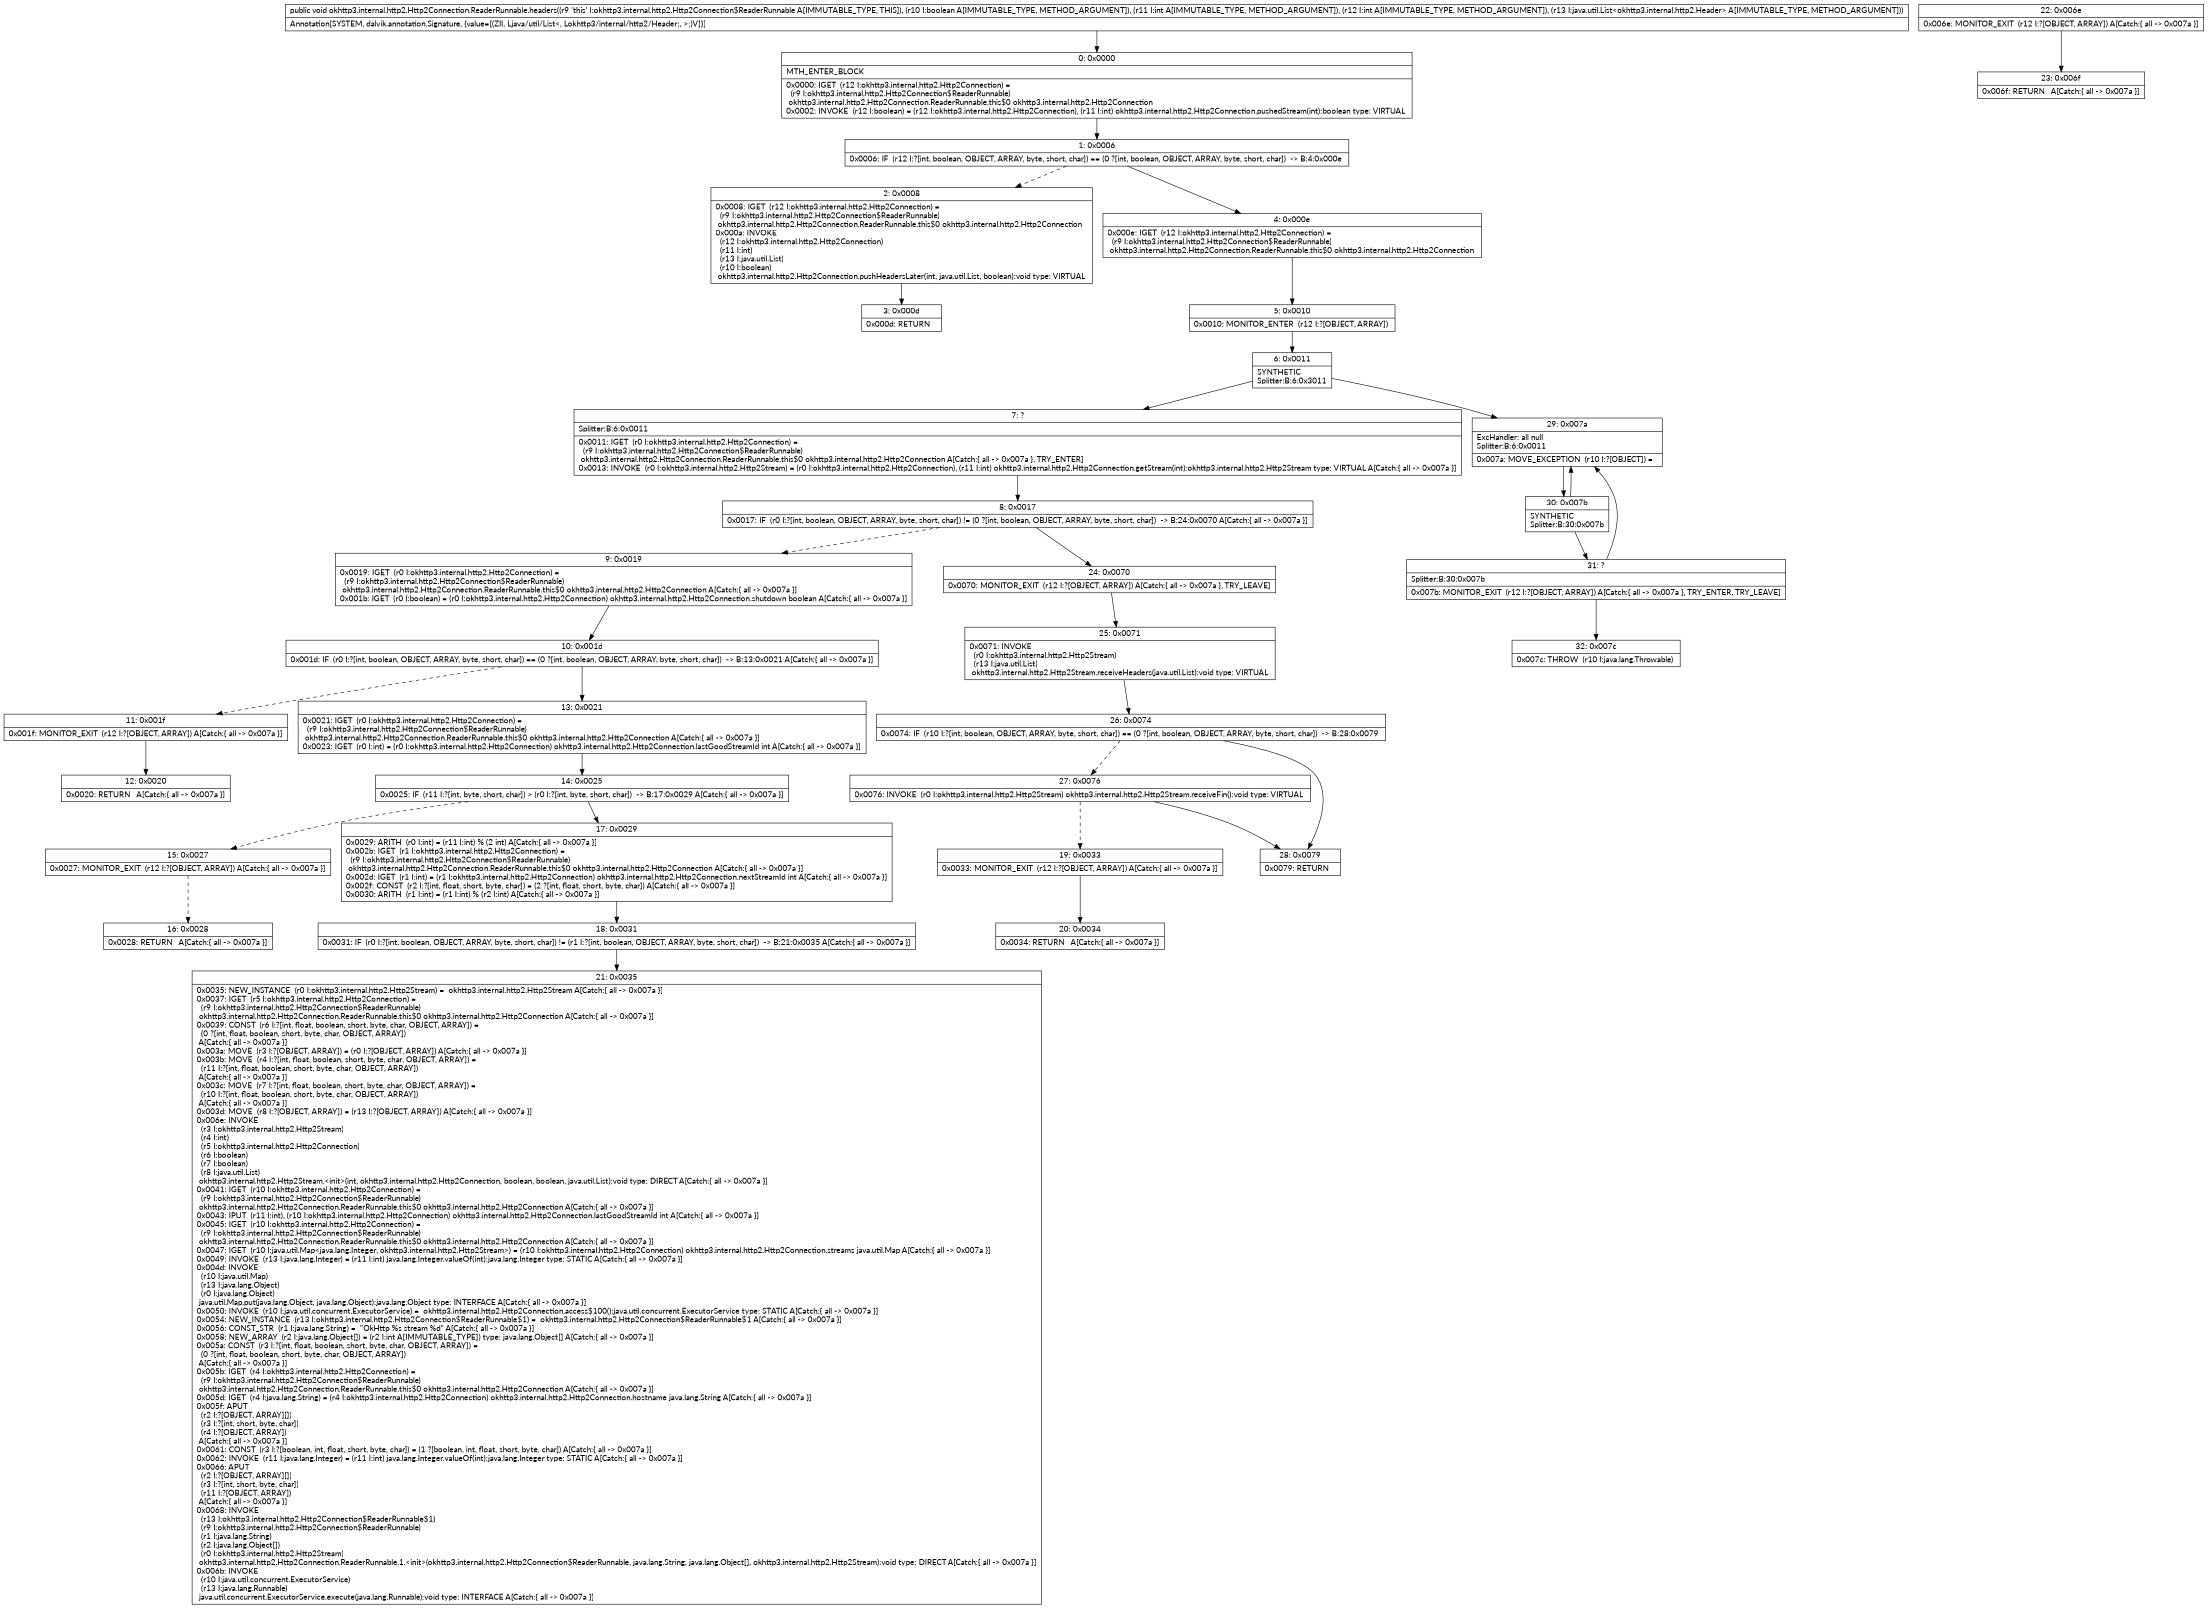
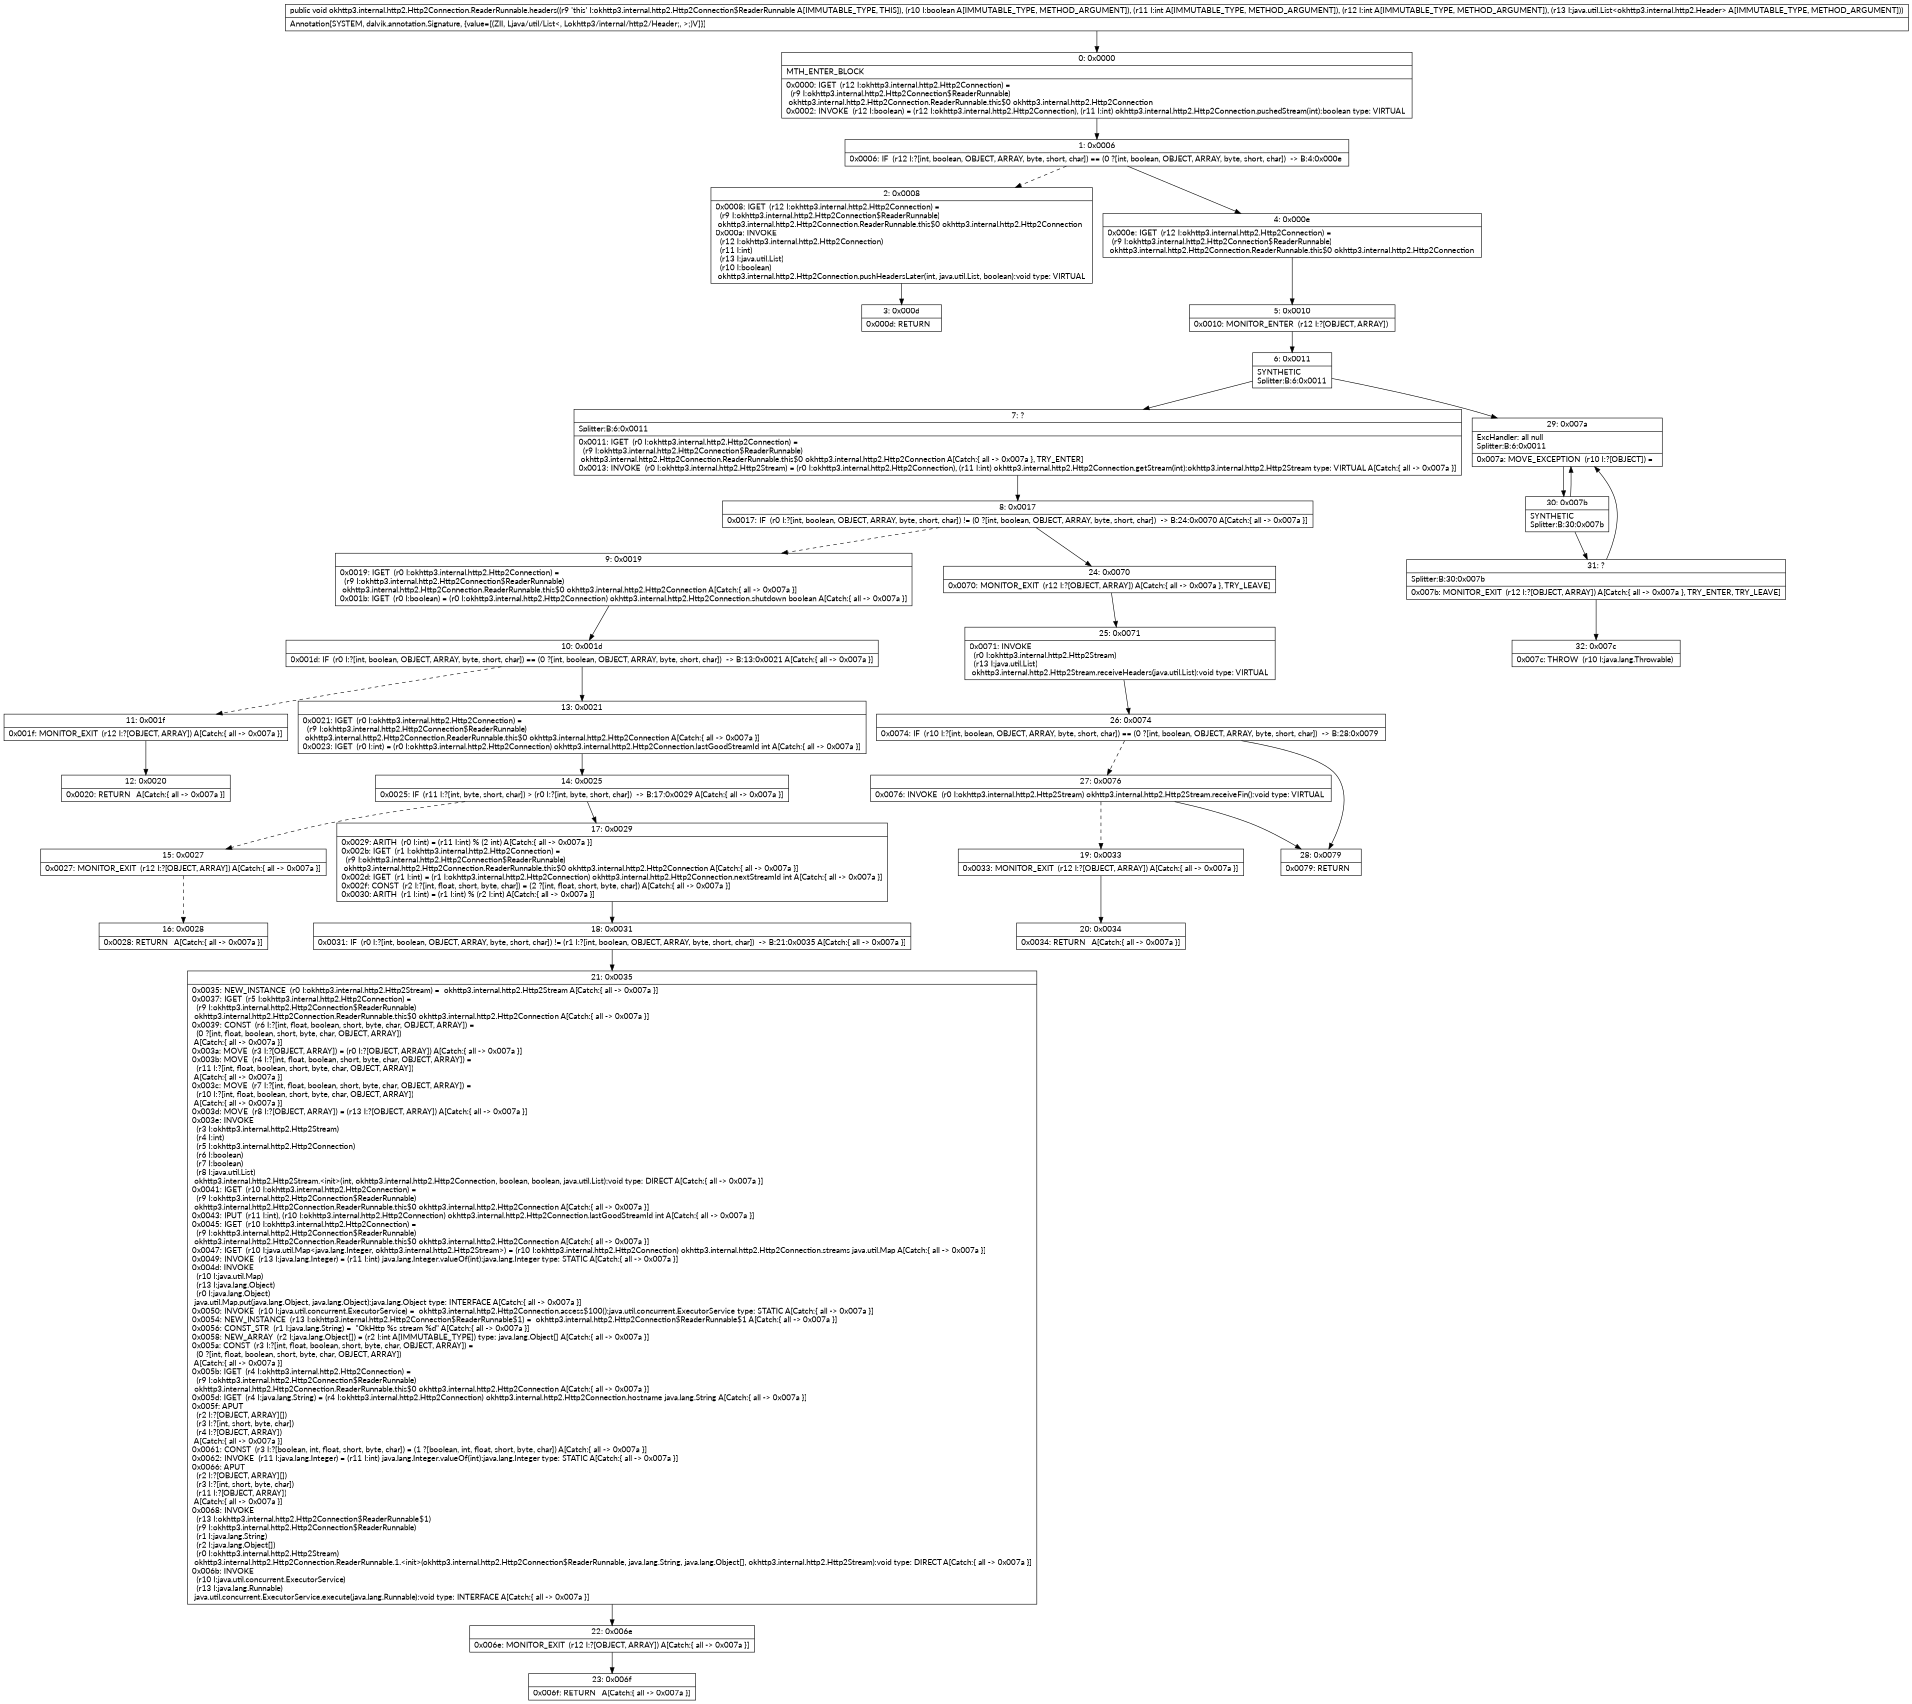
node "6: 0x0011": text "Splitter:B:6:0x3011" -> "Splitter:B:6:0x0011"
node "21: 0x0035": text "0x006e: INVOKE" -> "0x003e: INVOKE"
edge "21: 0x0035" -> "22: 0x006e": added
